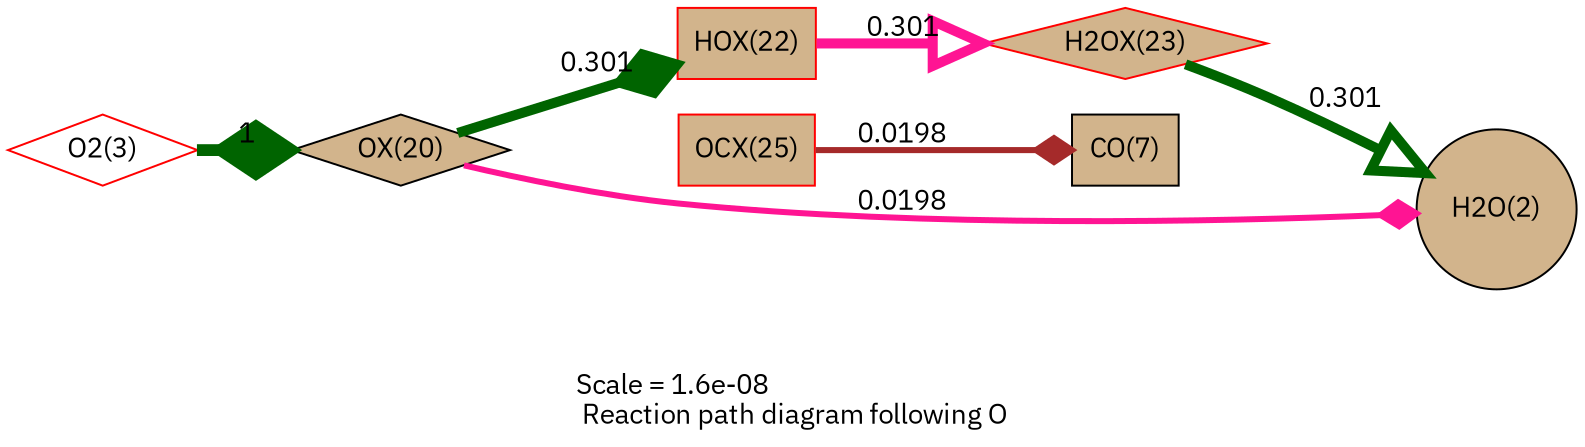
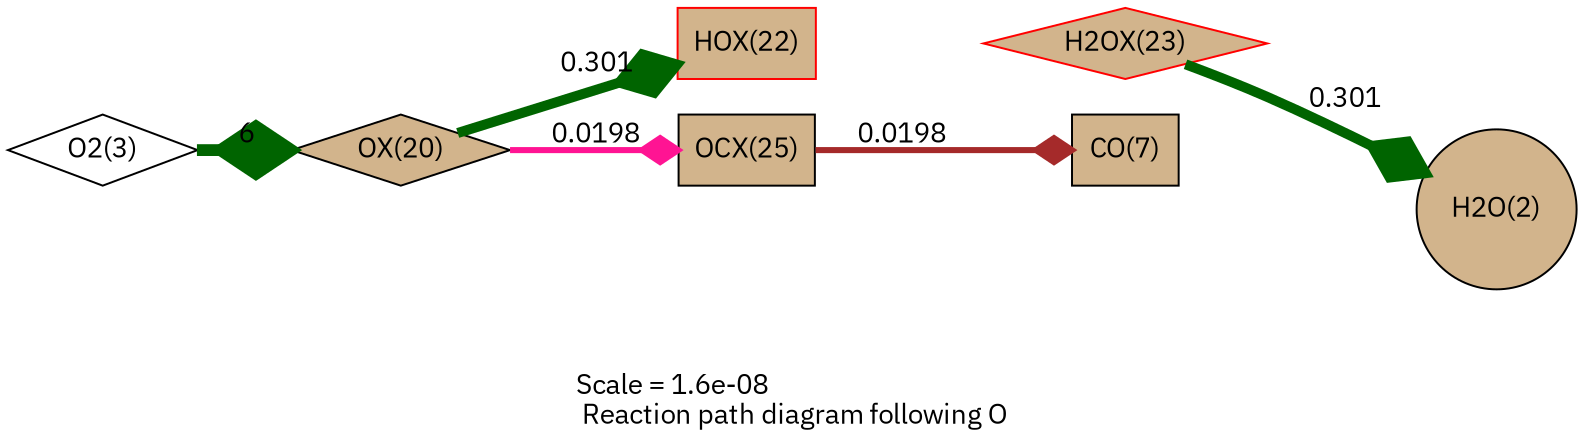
edge "HOX(22)" -> "H2OX(23)": removed, label "0.301"
edge "H2OX(23)" -> "H2O(2)": arrowhead onormal -> diamond
edge "O2(3)" -> "OX(20)": label " 1" -> " 6"
node "O2(3)": color red -> black
node "OCX(25)": color red -> black
edge "OX(20)" -> "H2O(2)": now "OX(20)" -> "OCX(25)"
